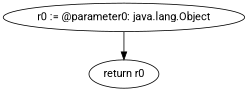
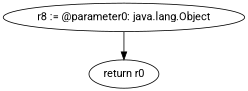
node "r0 := @parameter0: java.lang.Object": label "r0 := @parameter0: java.lang.Object" -> "r8 := @parameter0: java.lang.Object"
